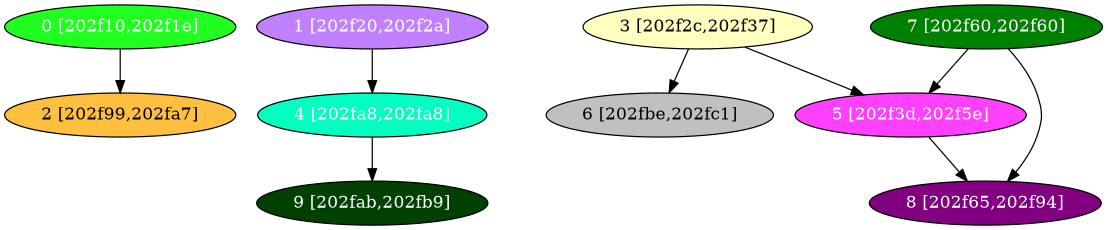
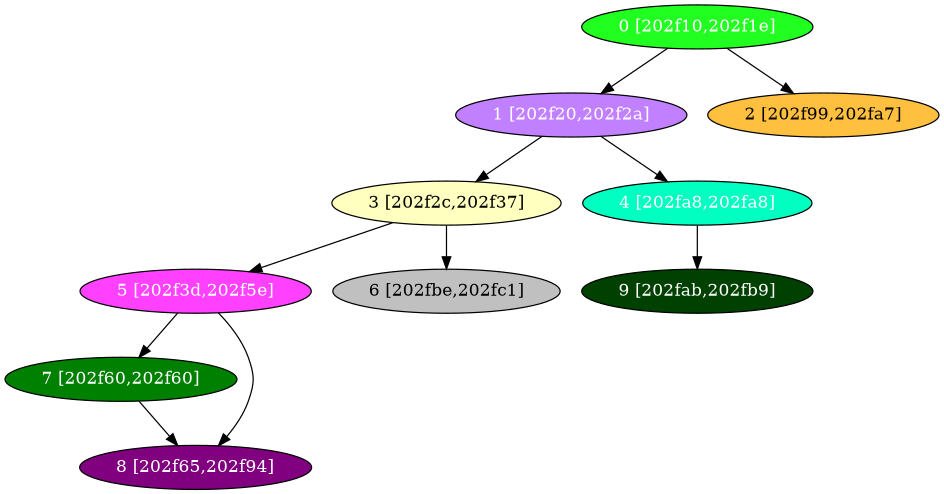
edge "7 [202f60,202f60]" -> "5 [202f3d,202f5e]": reversed
edge "0 [202f10,202f1e]" -> "1 [202f20,202f2a]": added
edge "1 [202f20,202f2a]" -> "3 [202f2c,202f37]": added
